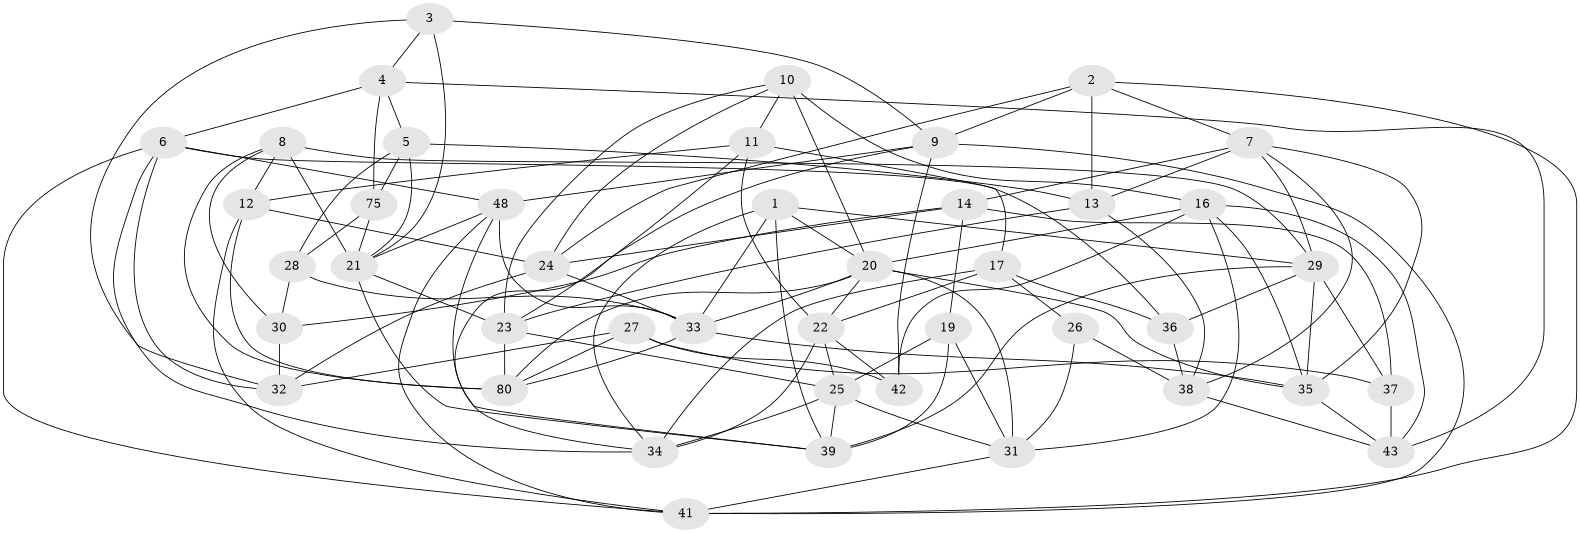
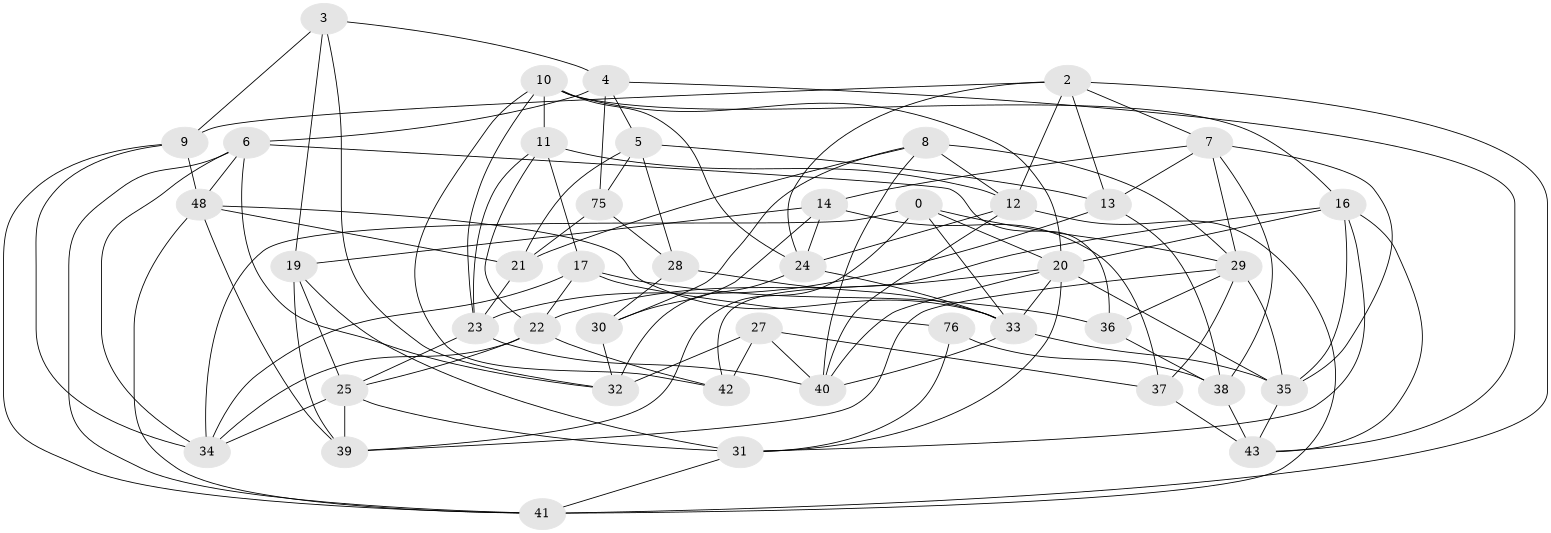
edge "2" -- "12": added
edge "3" -- "21": now "3" -- "19"
node "1": label "1" -> "0"
edge "9" -- "42": now "10" -- "42"
node "26": label "26" -> "76"
node "80": label "80" -> "40"
edge "21" -- "39": removed
